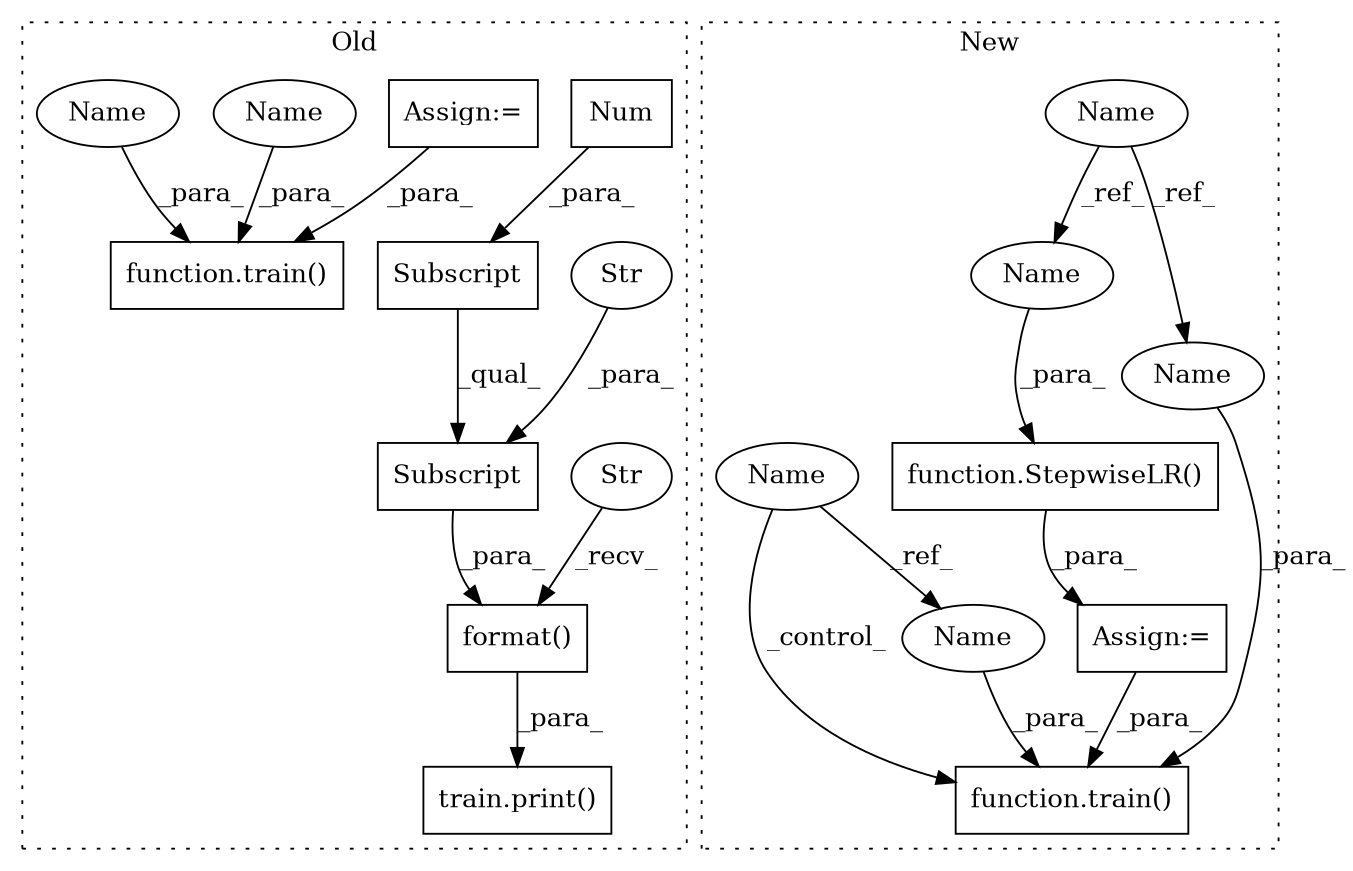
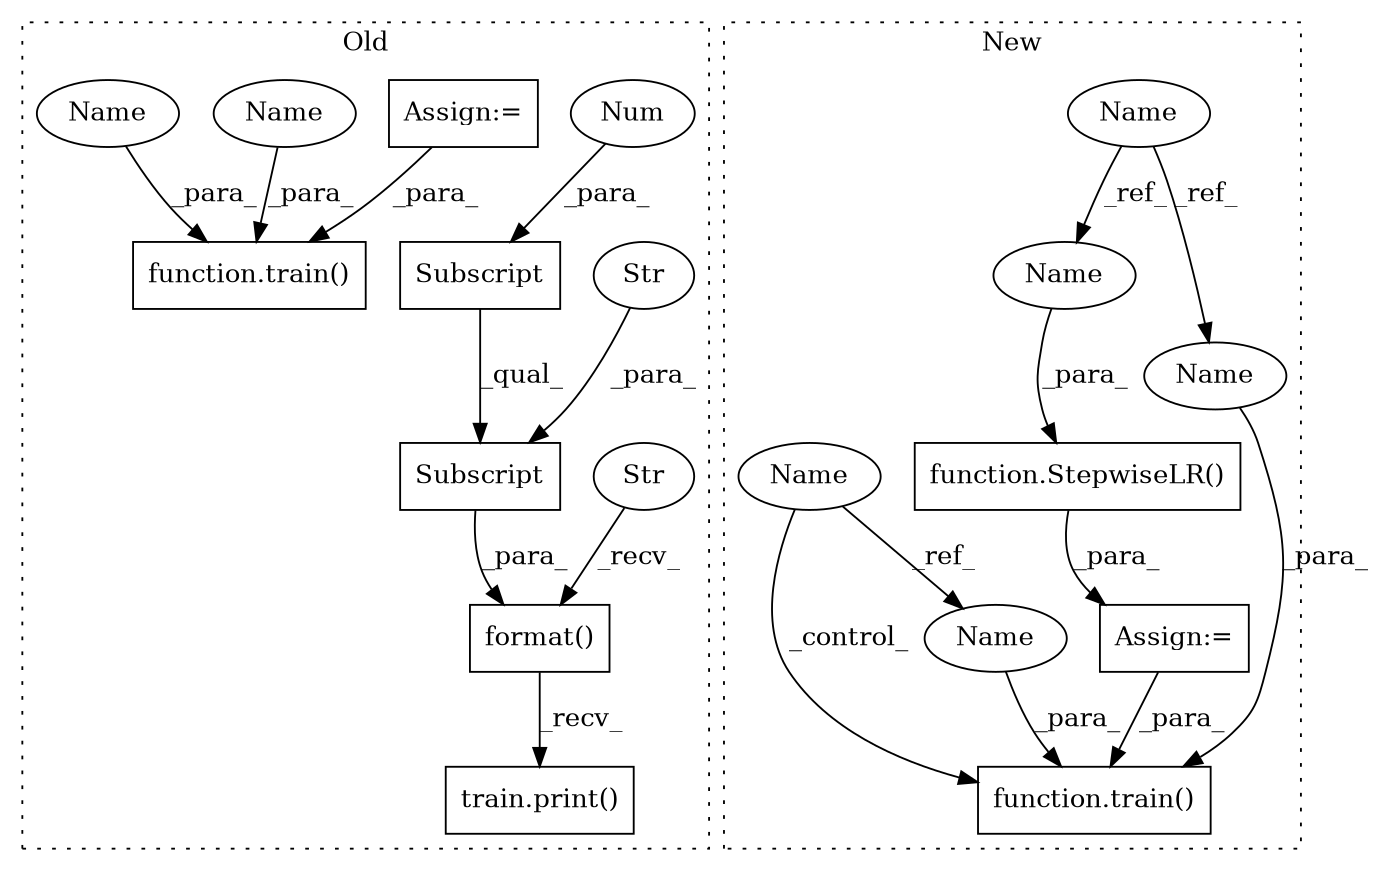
node "Num": shape box -> ellipse
edge "format()" -> "train.print()": label "_para_" -> "_recv_"
